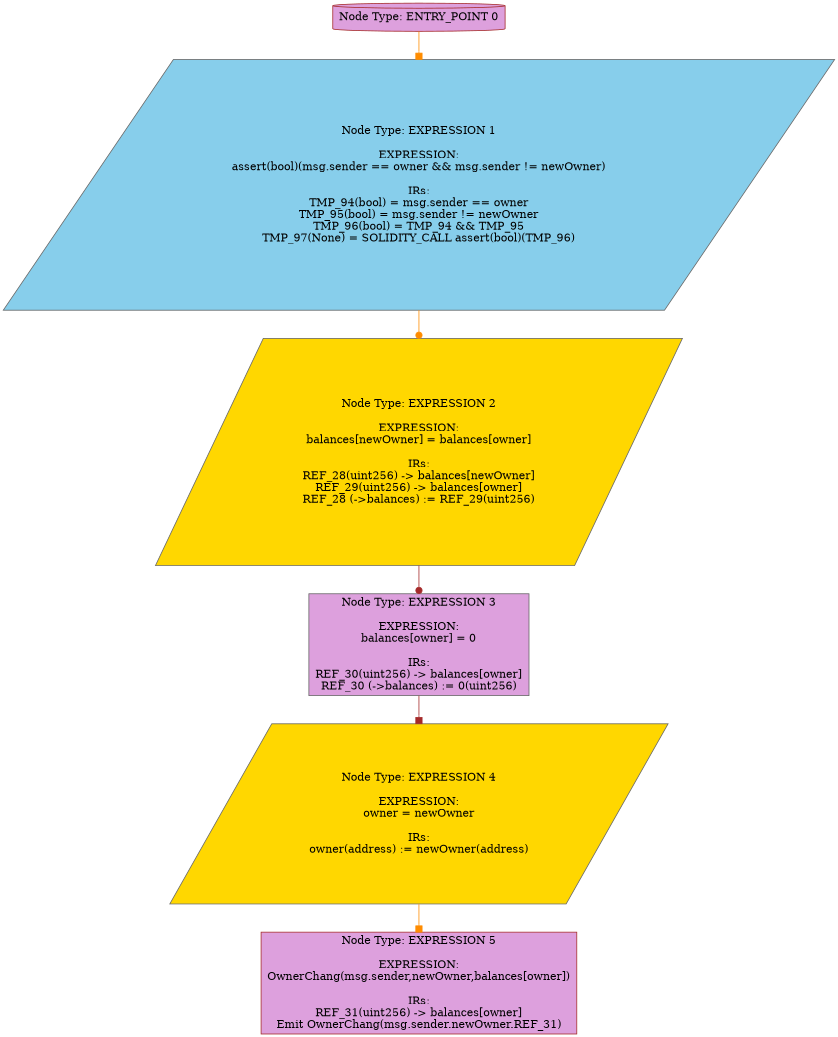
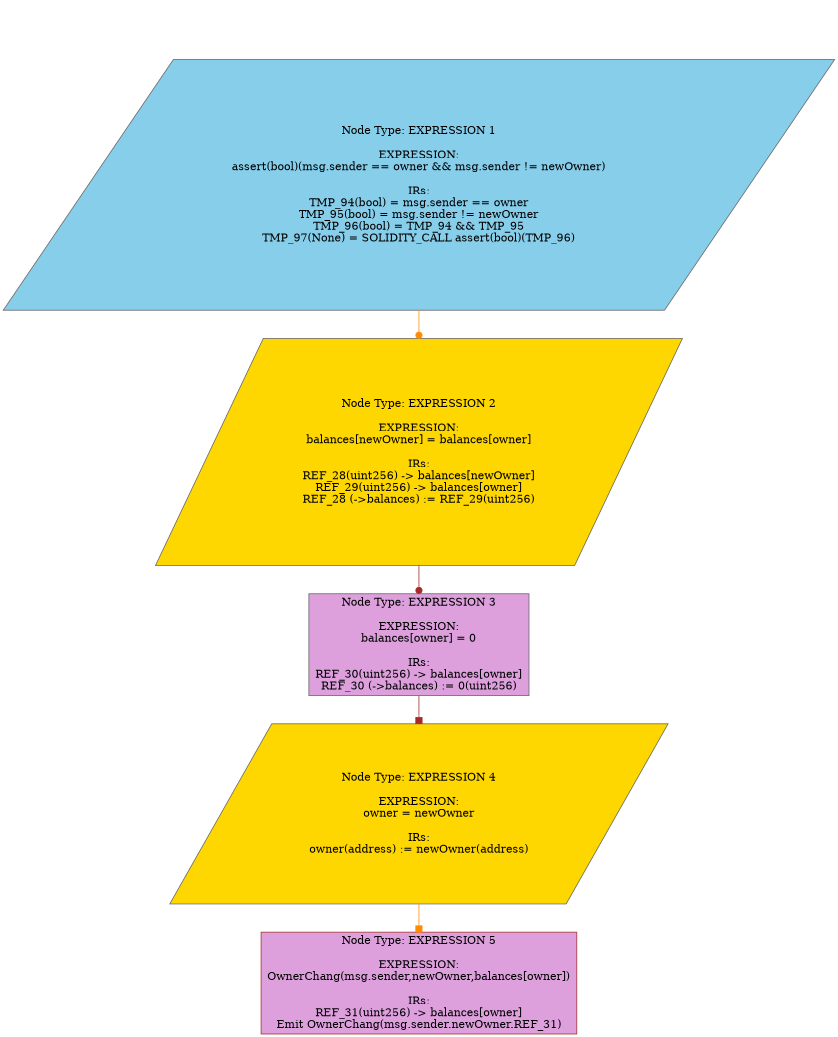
node "Node Type: ENTRY_POINT 0": removed
